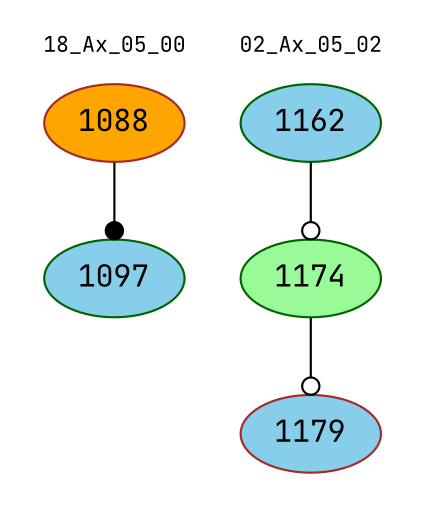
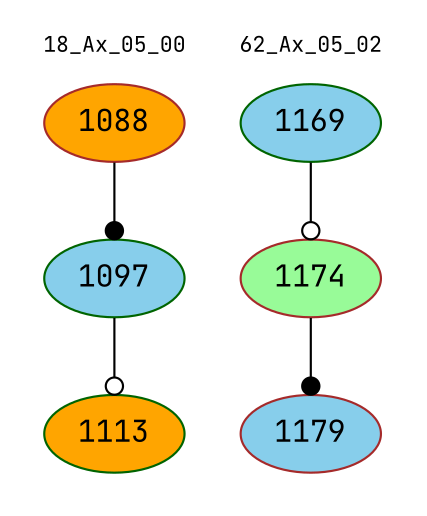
cluster "02_Ax_05_02": label "02_Ax_05_02" -> "62_Ax_05_02"
node "1162": label "1162" -> "1169"
node "1174": color darkgreen -> brown
edge "1174" -> "1179": arrowhead odot -> dot
node "1113": added
